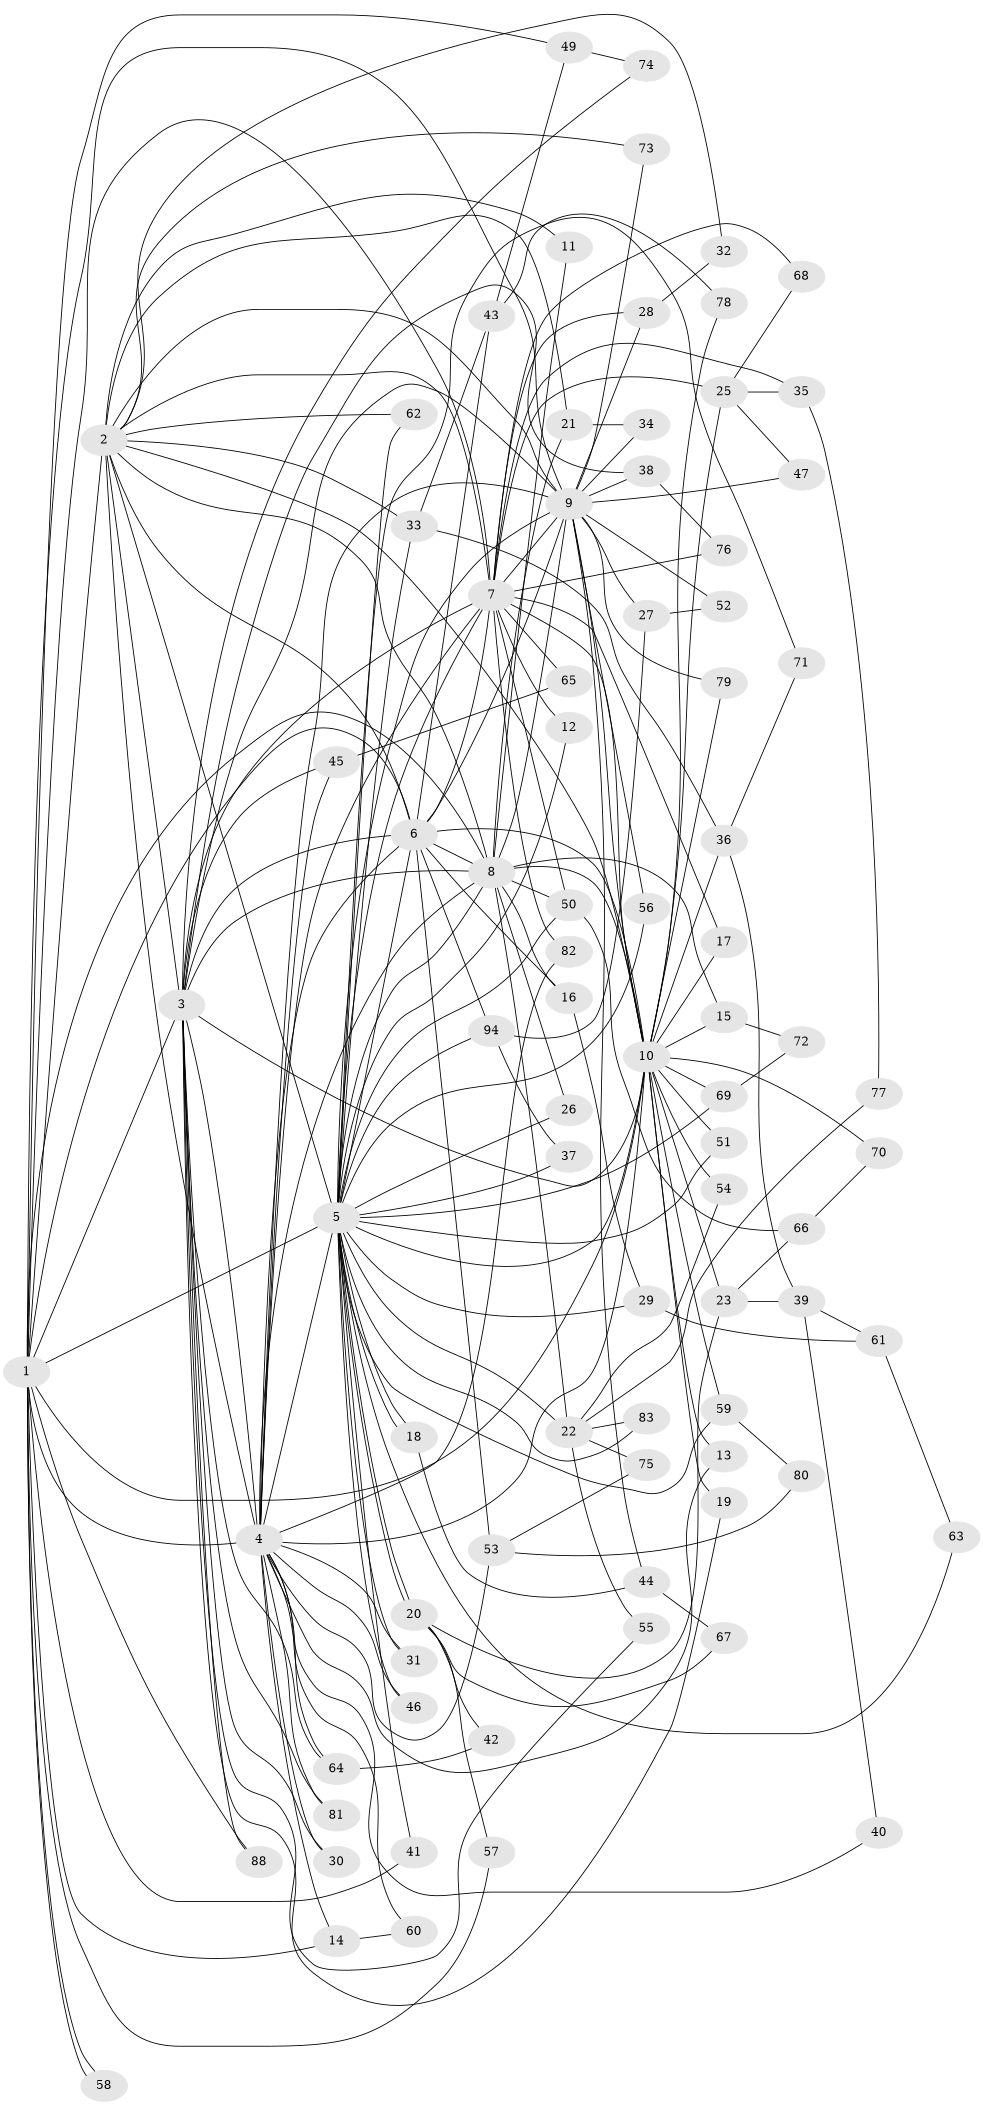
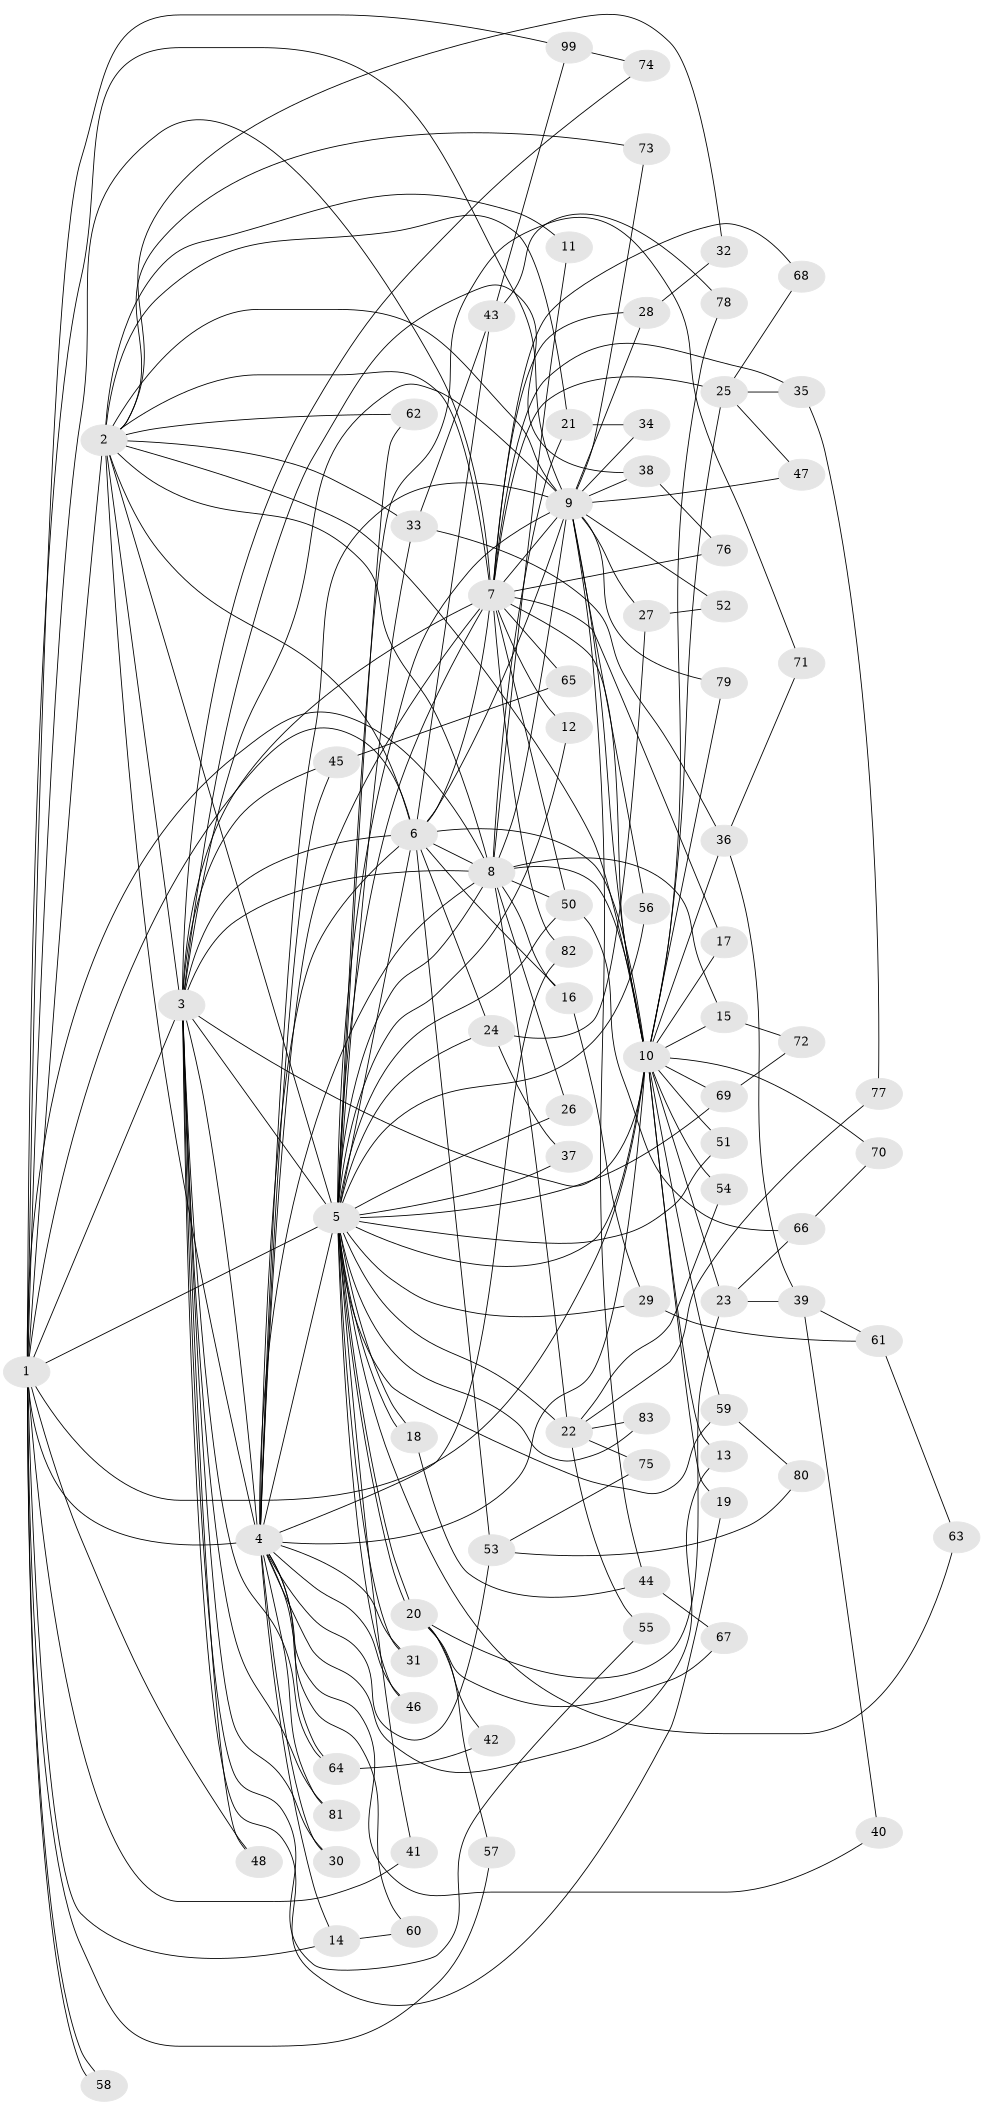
node "49": label "49" -> "99"
node "94": label "94" -> "24"
edge "3" -- "5": added
node "88": label "88" -> "48"
